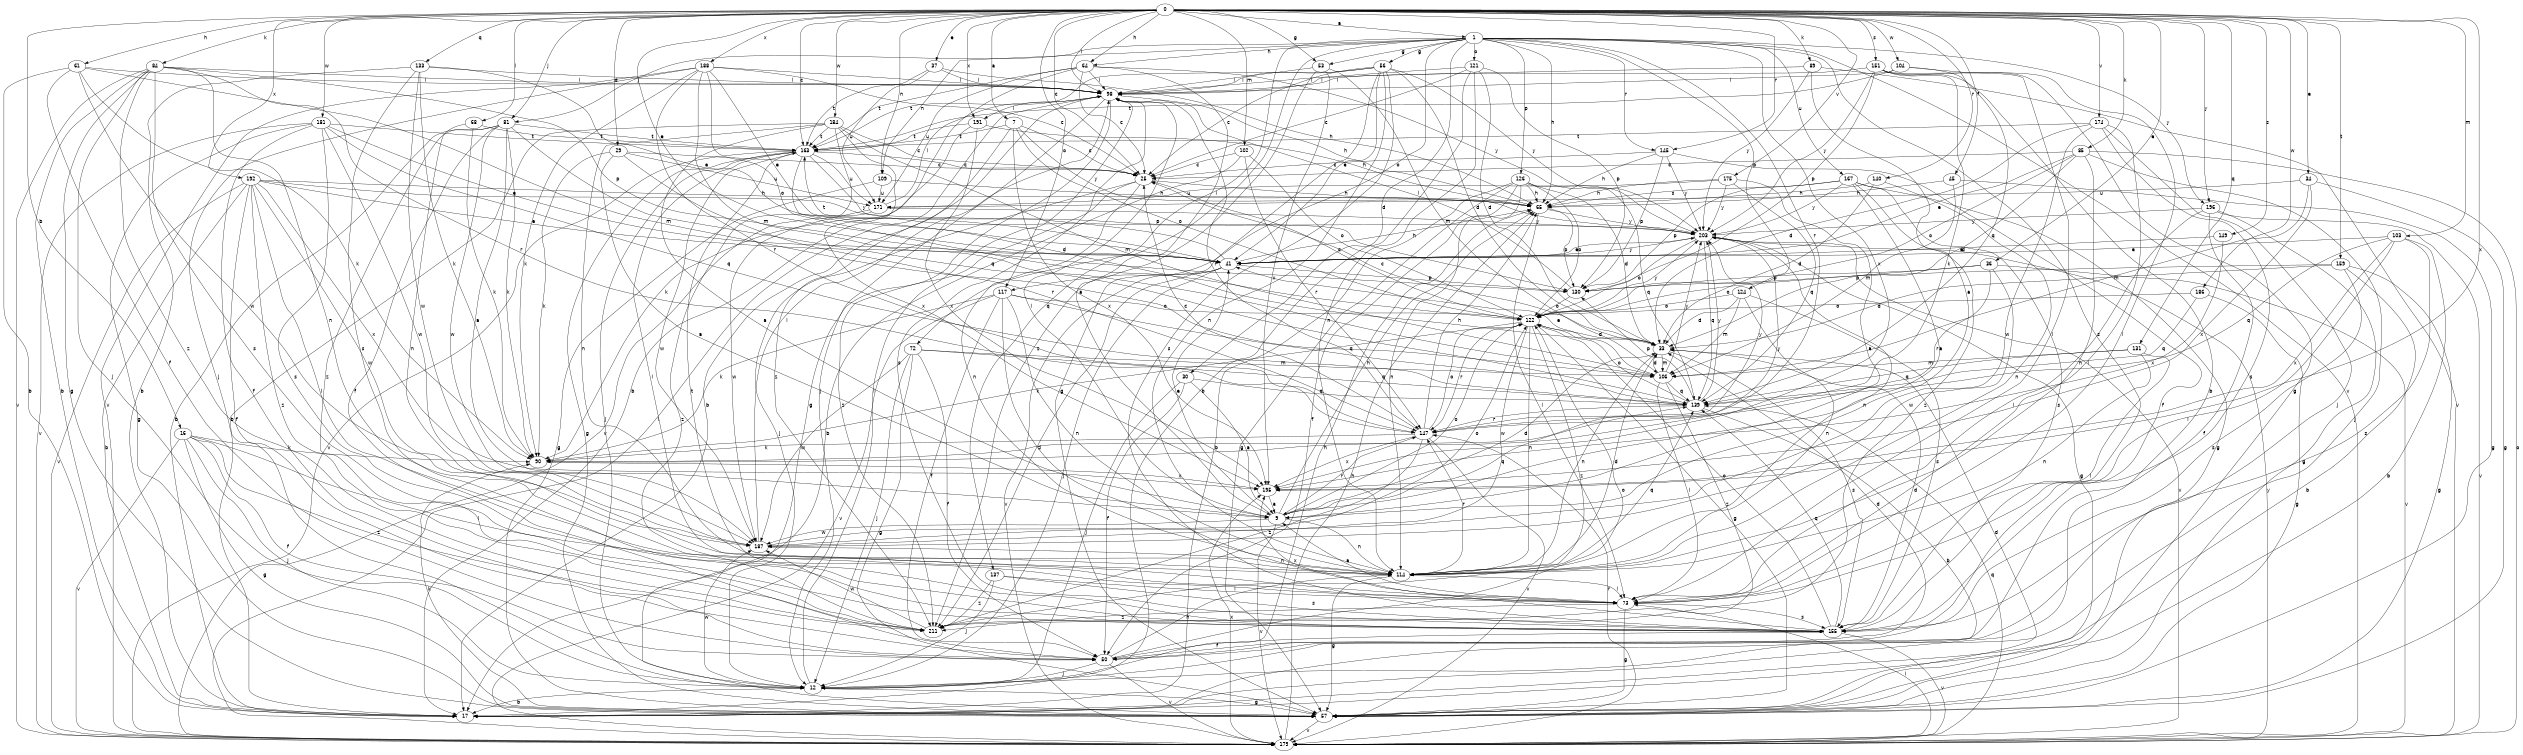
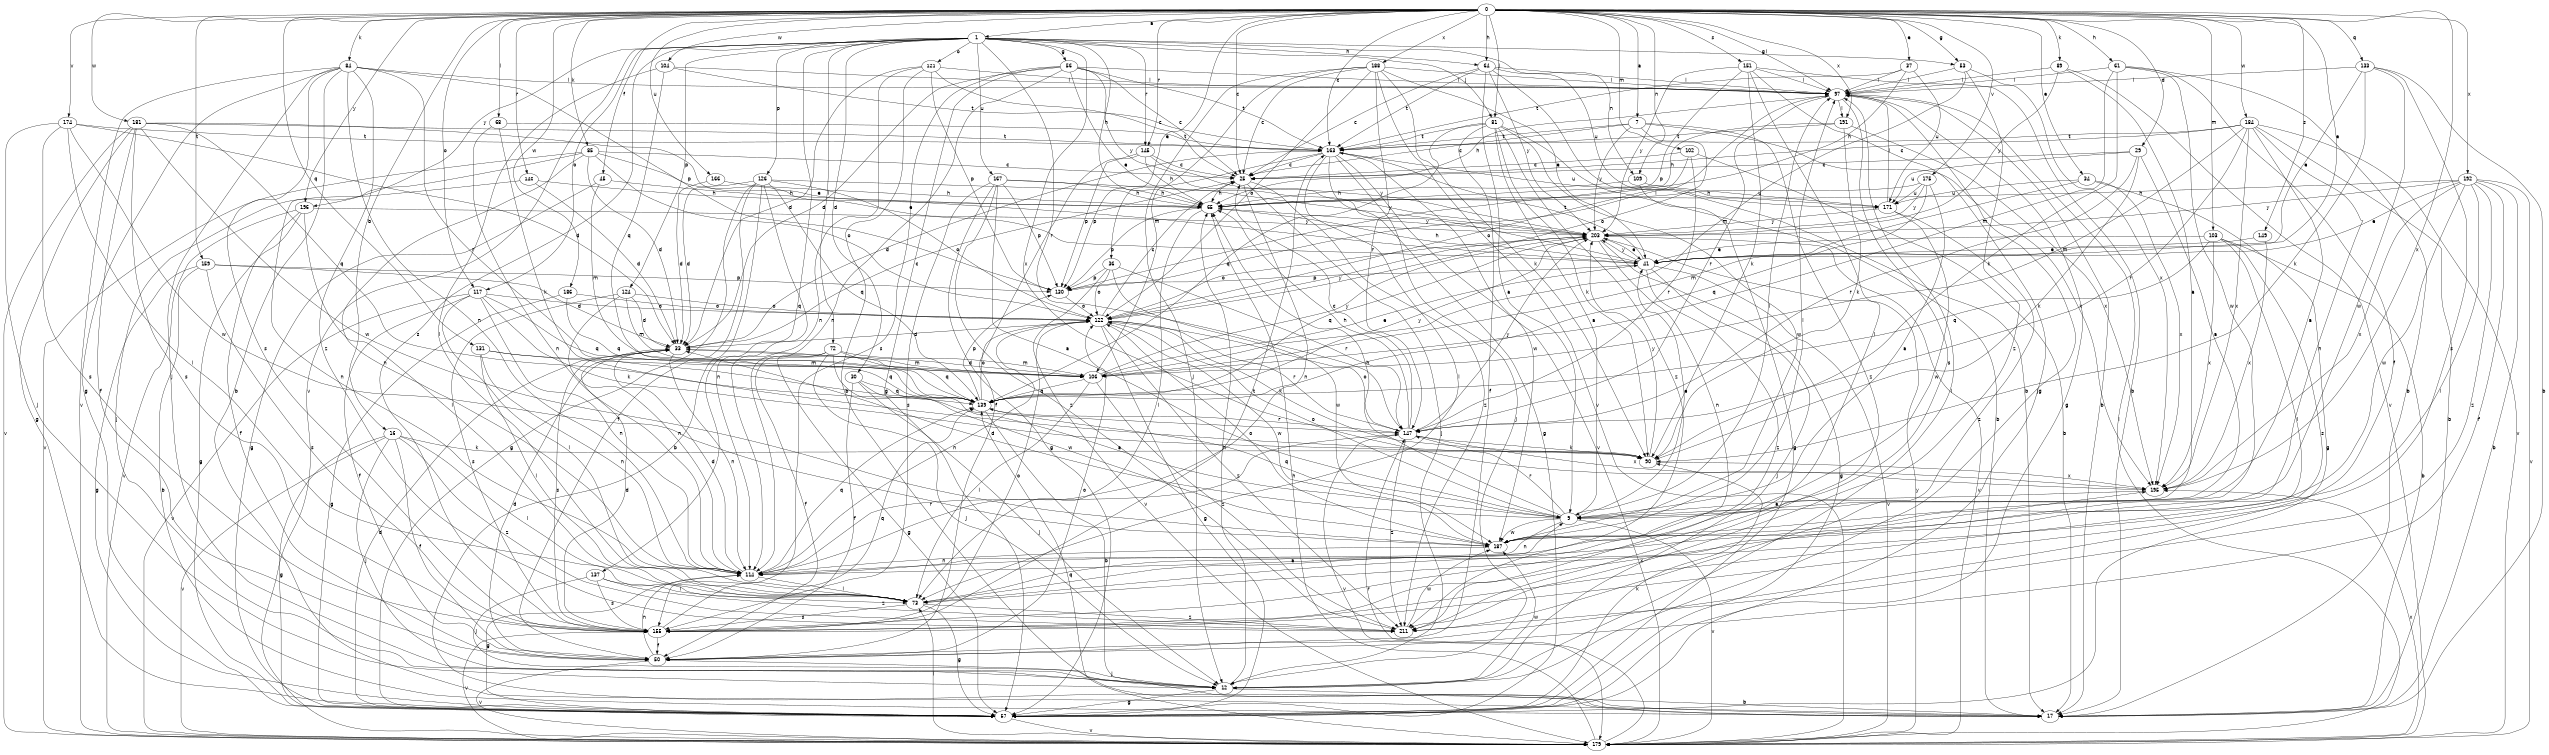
node "98": label "98" -> "97"
node "166": added
edge "167" -> "65": label "s" -> "h"
edge "184" -> "147": added, label "r"
edge "85" -> "179": label "o" -> "v"
